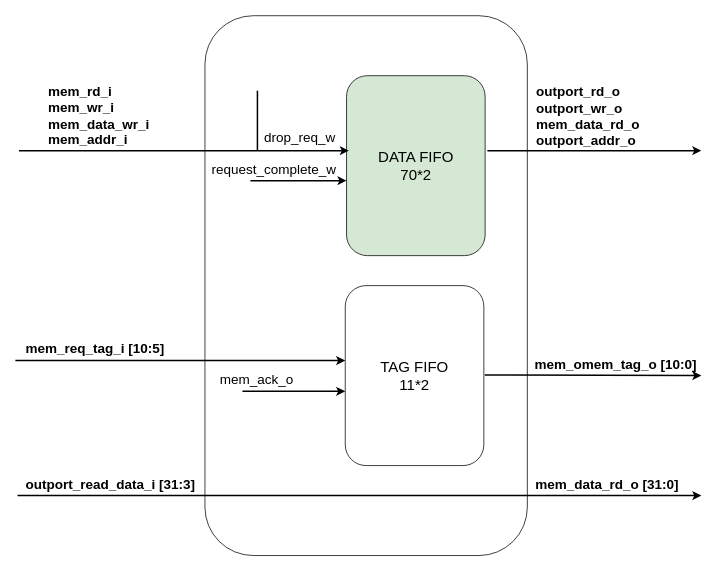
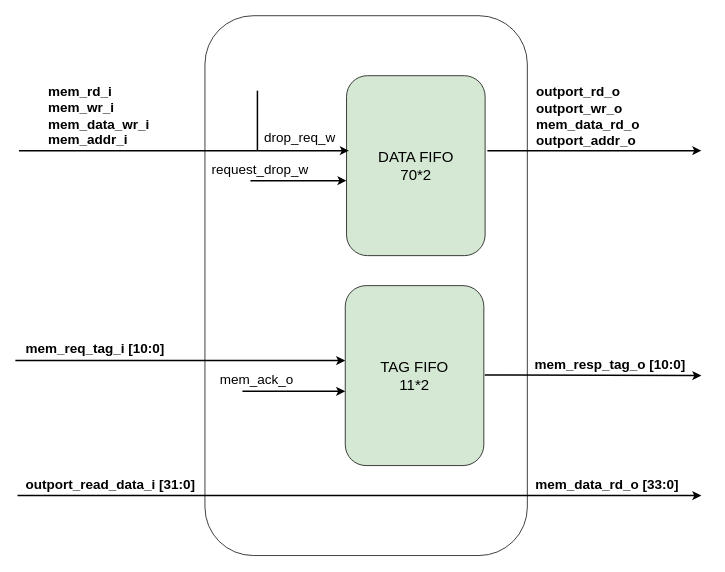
node "request_complete_w": label "request_complete_w" -> "request_drop_w"
node "mem_req_tag_i [10:5]": label "mem_req_tag_i [10:5]" -> "mem_req_tag_i [10:0]"
node "mem_omem_tag_o [10:0]": label "mem_omem_tag_o [10:0]" -> "mem_resp_tag_o [10:0]"
node "TAG FIFO 11*2": fillcolor #ffffff -> #d5e8d4
node "outport_read_data_i [31:3]": label "outport_read_data_i [31:3]" -> "outport_read_data_i [31:0]"
node "mem_data_rd_o [31:0]": label "mem_data_rd_o [31:0]" -> "mem_data_rd_o [33:0]"
